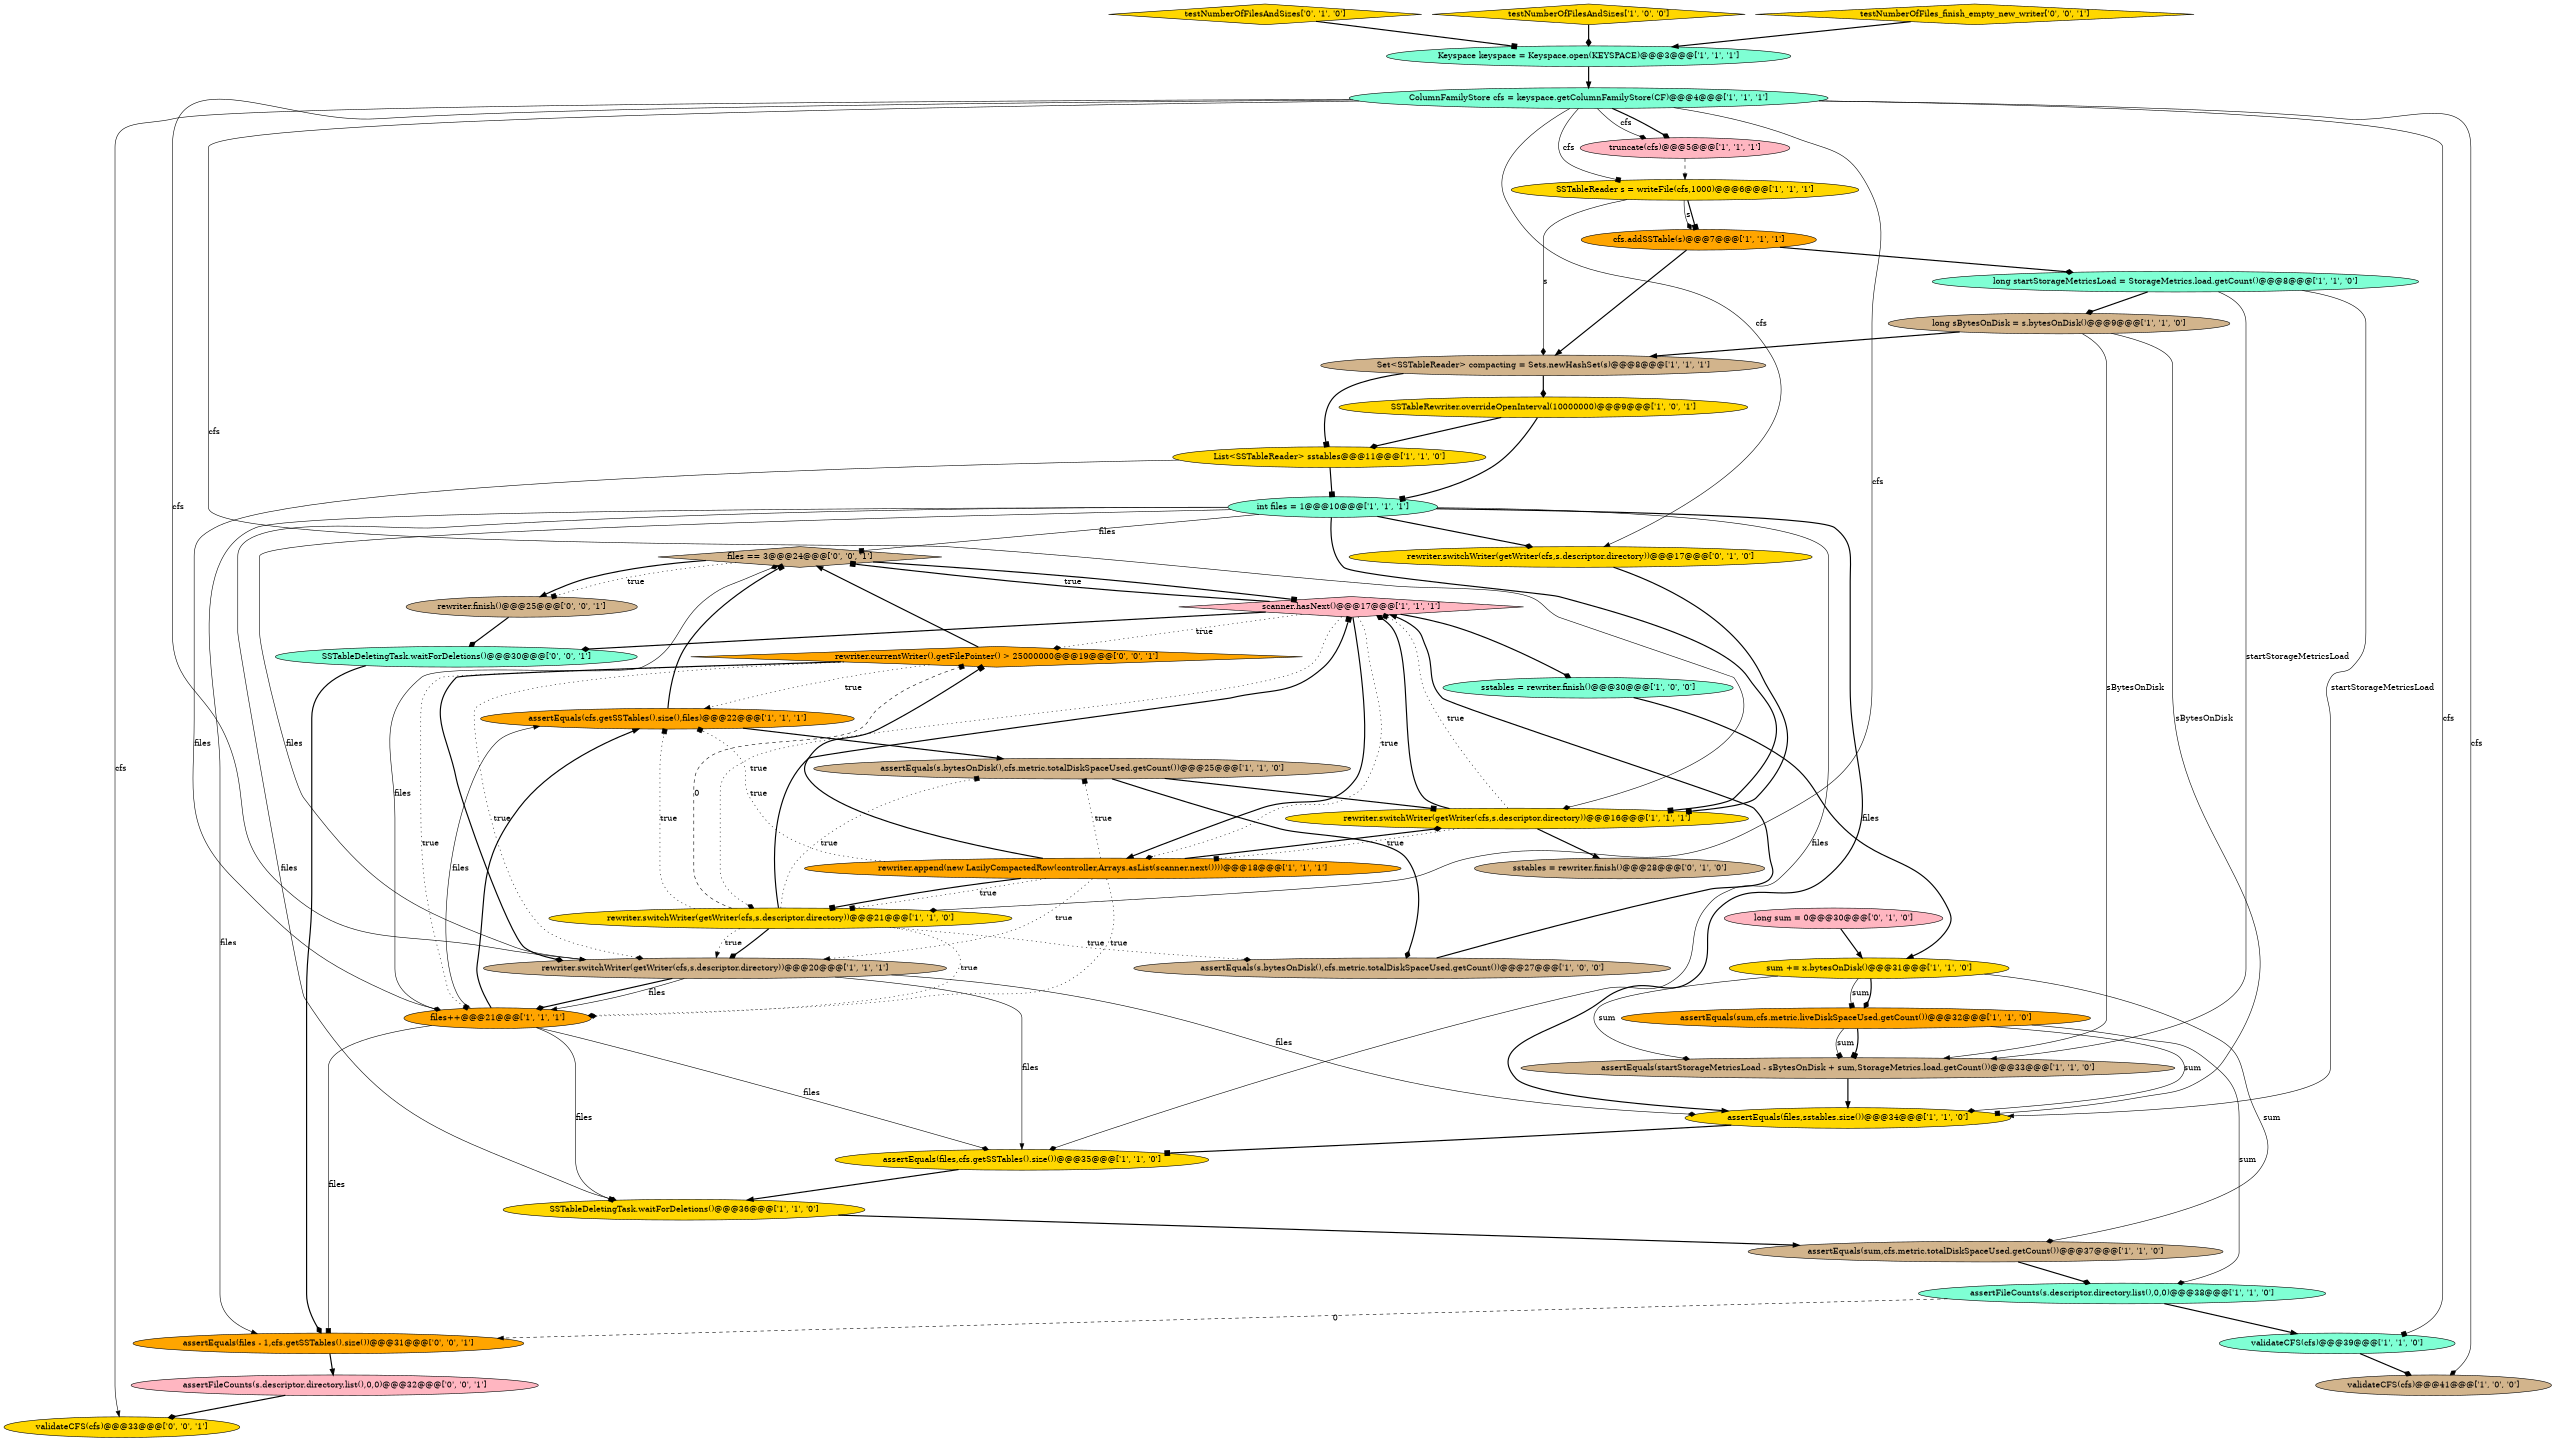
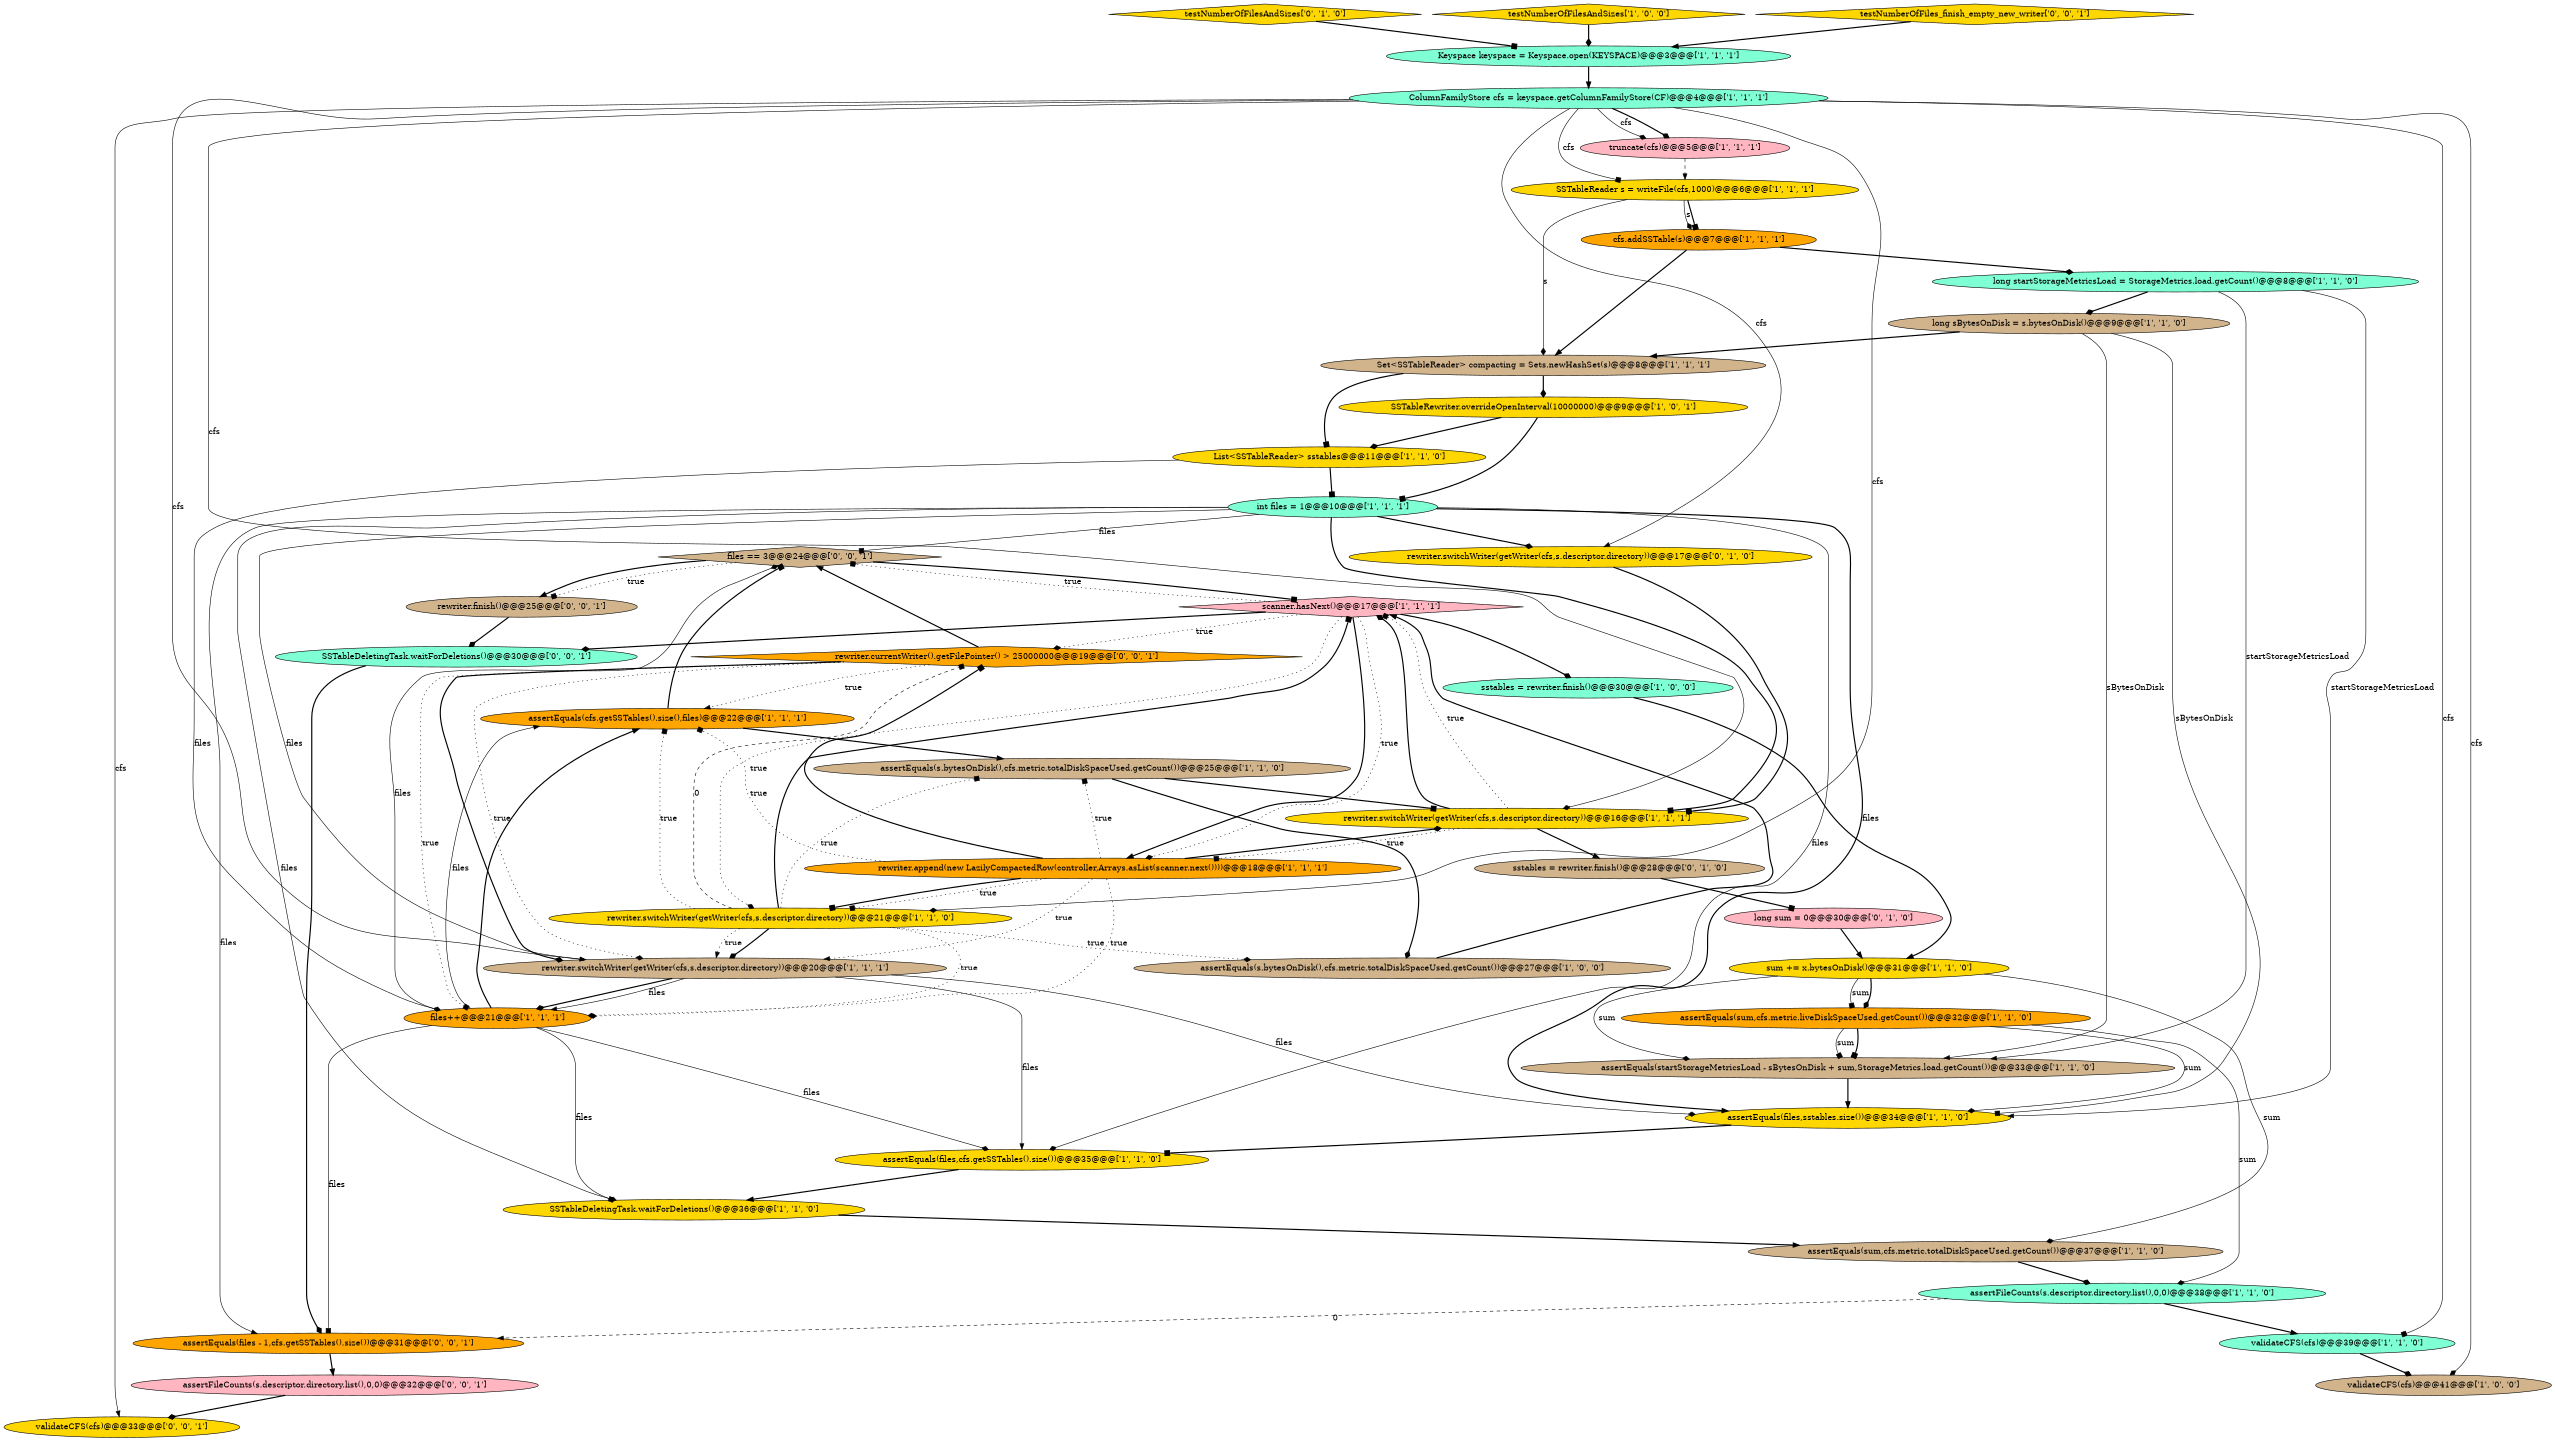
edge "scanner.hasNext()@@@17@@@['1', '1', '1']" -> "files == 3@@@24@@@['0', '0', '1']": style bold -> dotted
edge "sstables = rewriter.finish()@@@28@@@['0', '1', '0']" -> "long sum = 0@@@30@@@['0', '1', '0']": added
